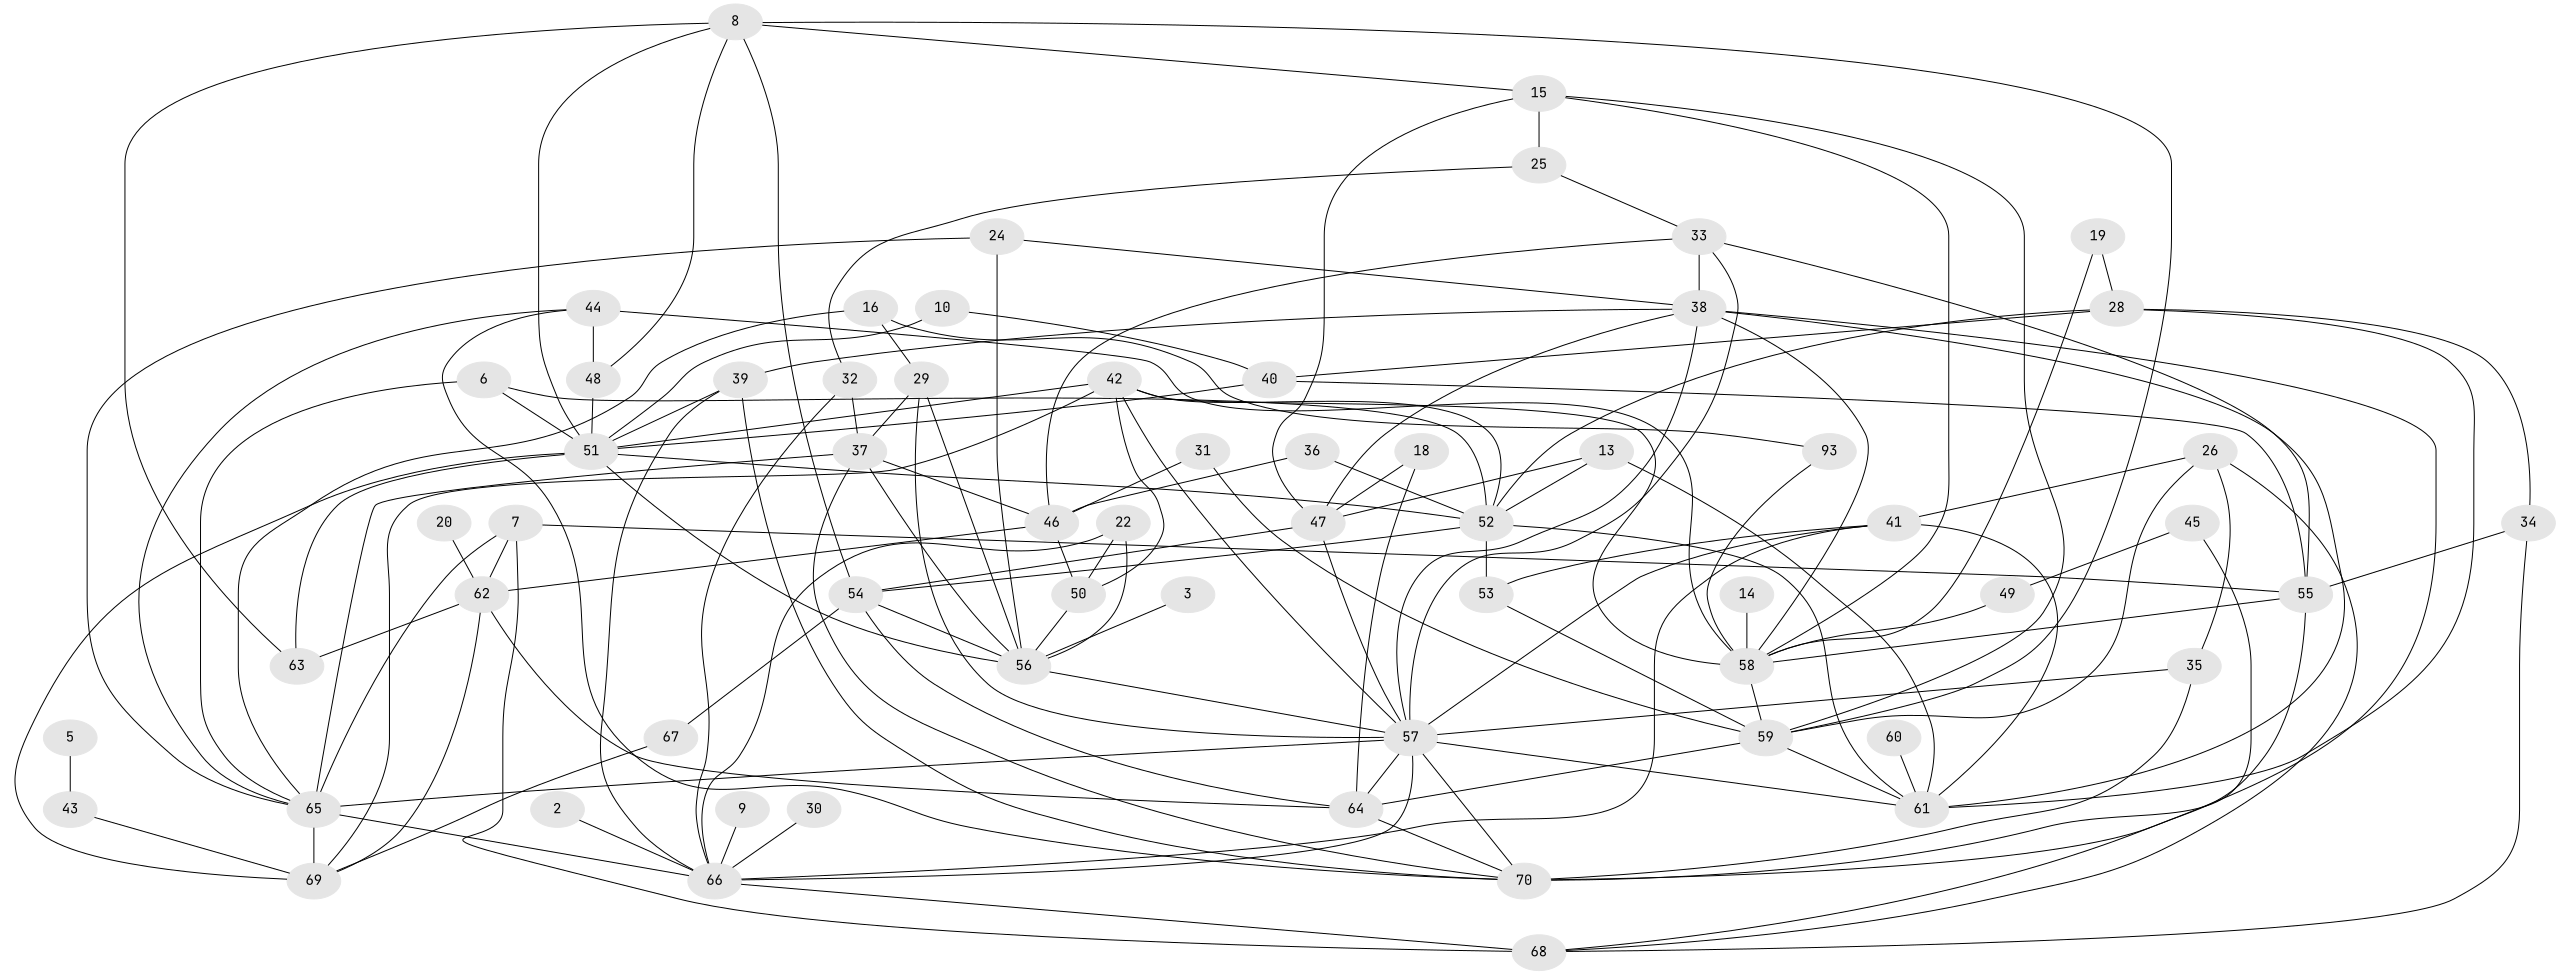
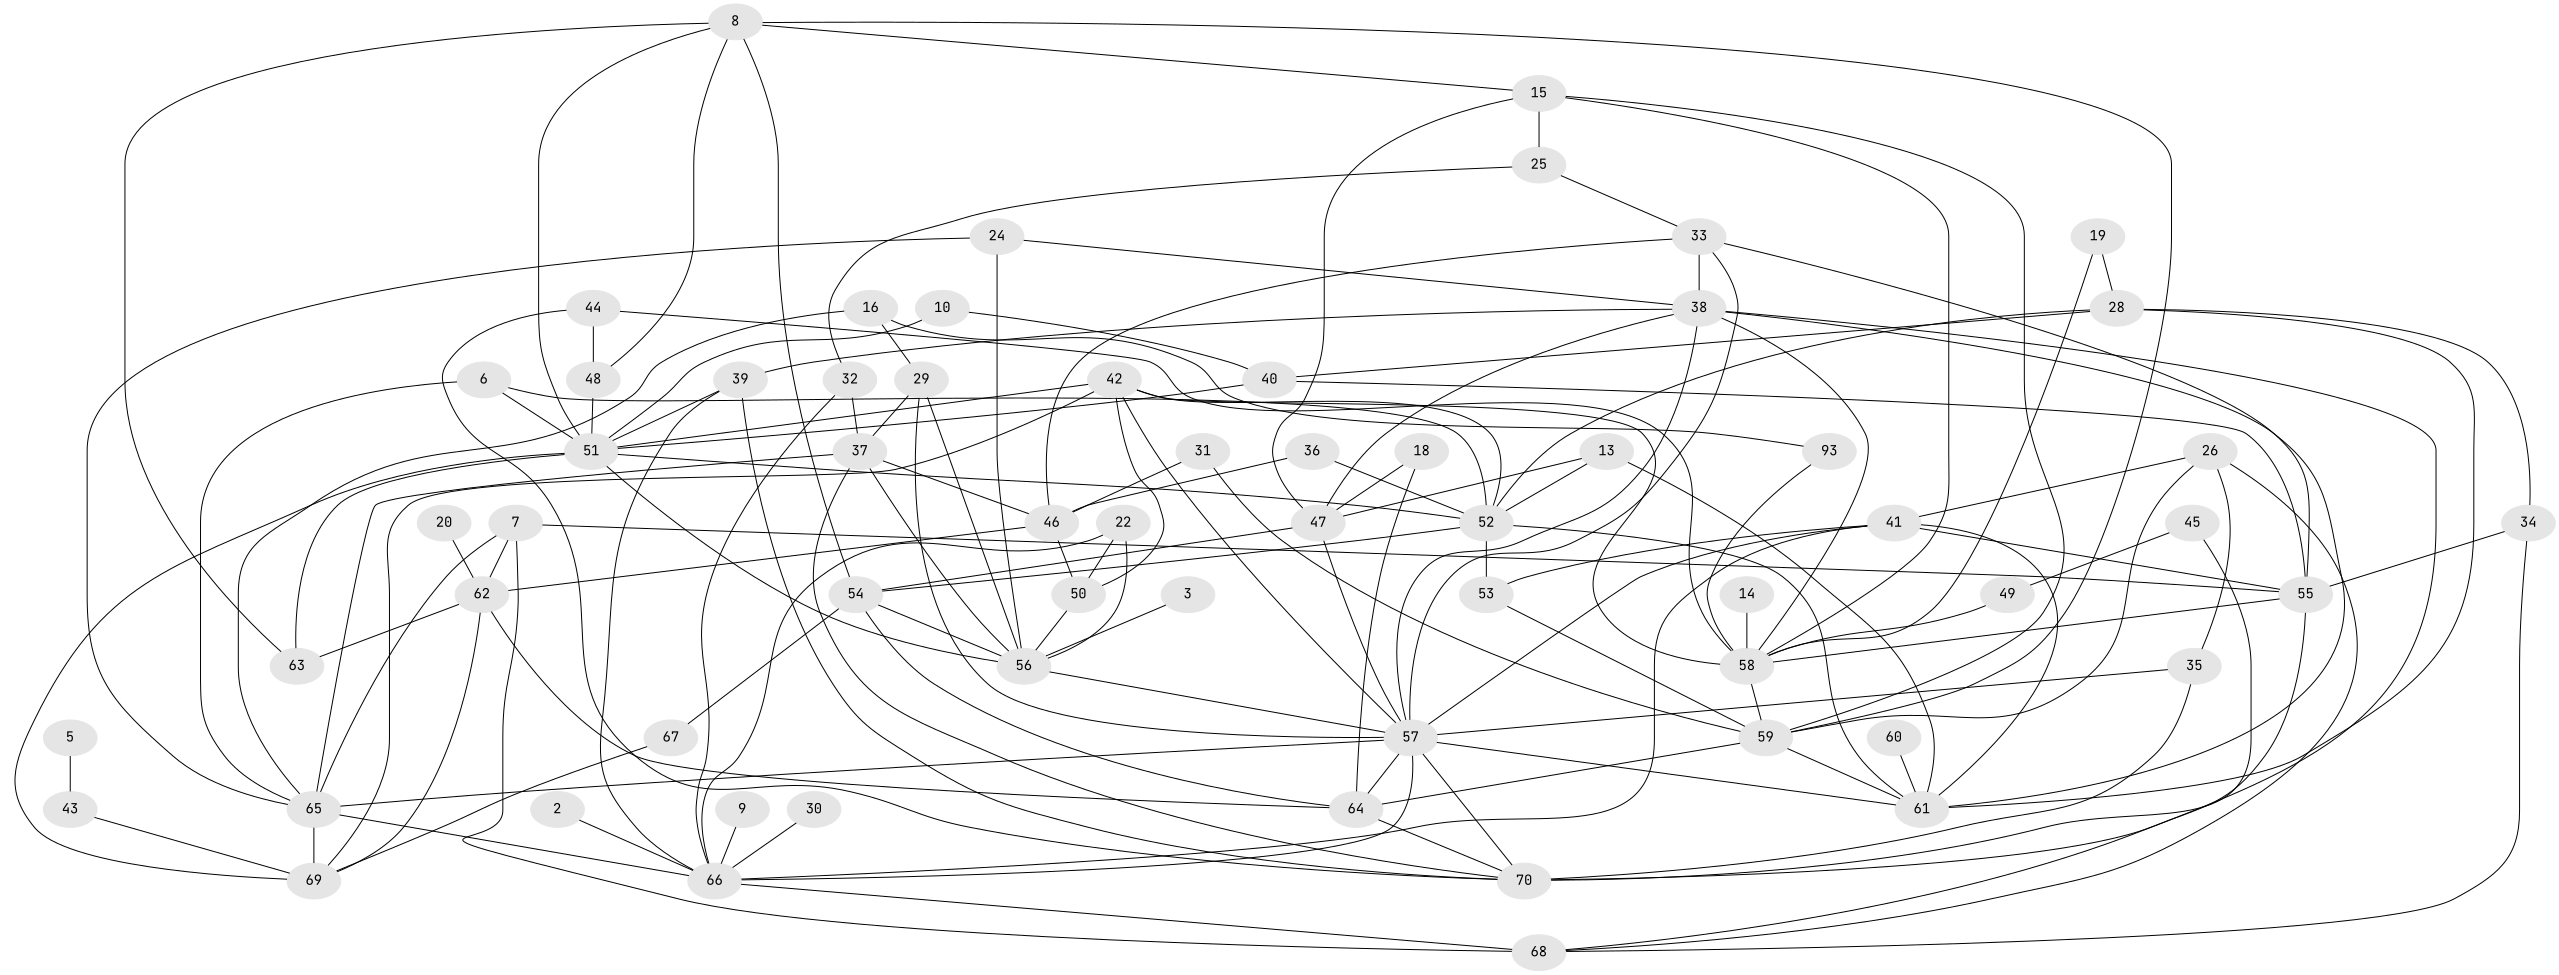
edge "44" -- "65": removed
edge "41" -- "55": added
